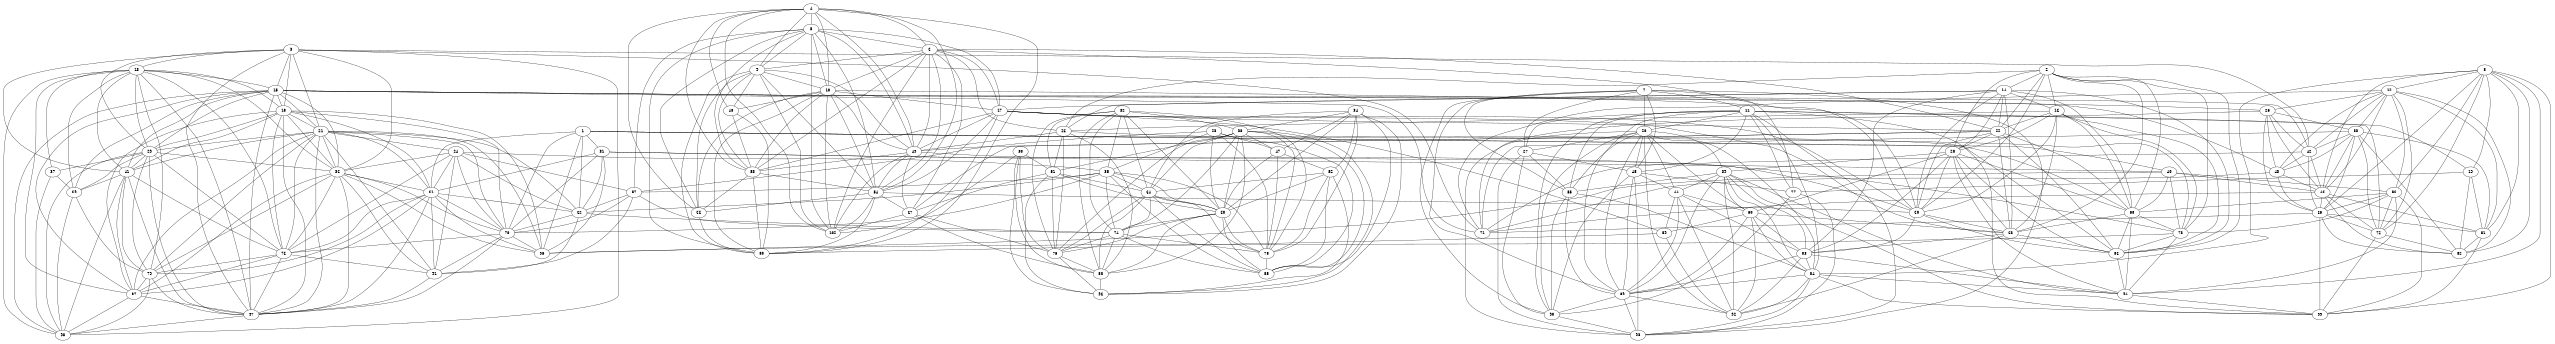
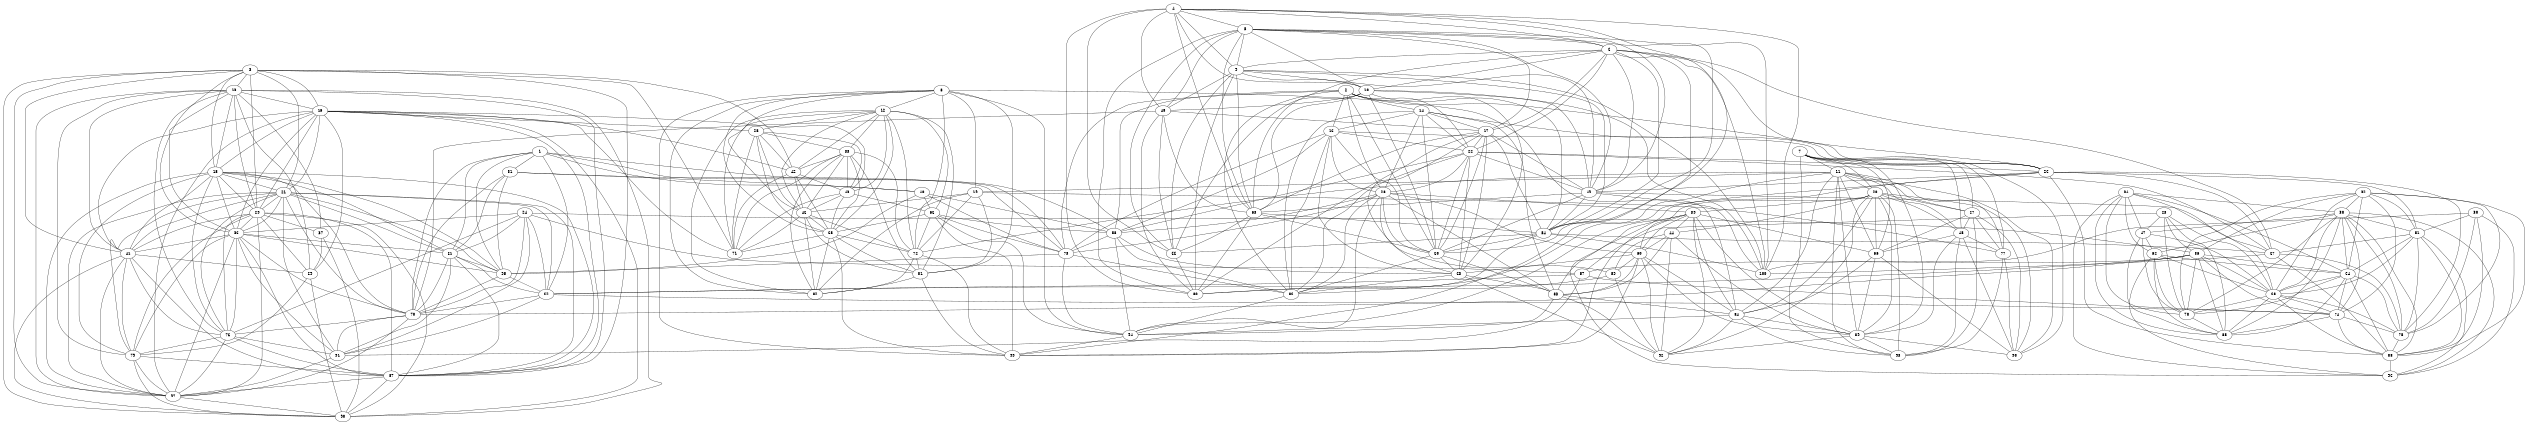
edge "5" -- "57": now "5" -- "48"
edge "10" -- "17": now "48" -- "17"
edge "14" -- "58": removed
edge "8" -- "56": now "43" -- "56"
edge "21" -- "24": removed
edge "3" -- "87": added
edge "22" -- "26": added
edge "14" -- "63": removed
edge "10" -- "80": removed
edge "45" -- "44": now "45" -- "55"
edge "31" -- "62": now "95" -- "62"
edge "40" -- "46": now "19" -- "46"
edge "12" -- "65": added
edge "48" -- "66": added
edge "26" -- "67": added
edge "57" -- "70": now "48" -- "70"
edge "61" -- "76": removed
edge "28" -- "73": added
edge "19" -- "72": added
edge "53" -- "60": added
node "102": label "102" -> "100"
edge "27" -- "77": added
edge "38" -- "52": added
edge "74" -- "78": removed
edge "36" -- "41": added
edge "29" -- "87": added
edge "61" -- "79": now "18" -- "79"
edge "72" -- "81": added
edge "75" -- "96": now "26" -- "96"
edge "83" -- "89": removed
edge "61" -- "97": removed
edge "84" -- "99": now "50" -- "99"
edge "47" -- "85": added
edge "51" -- "88": added
edge "90" -- "93": removed
